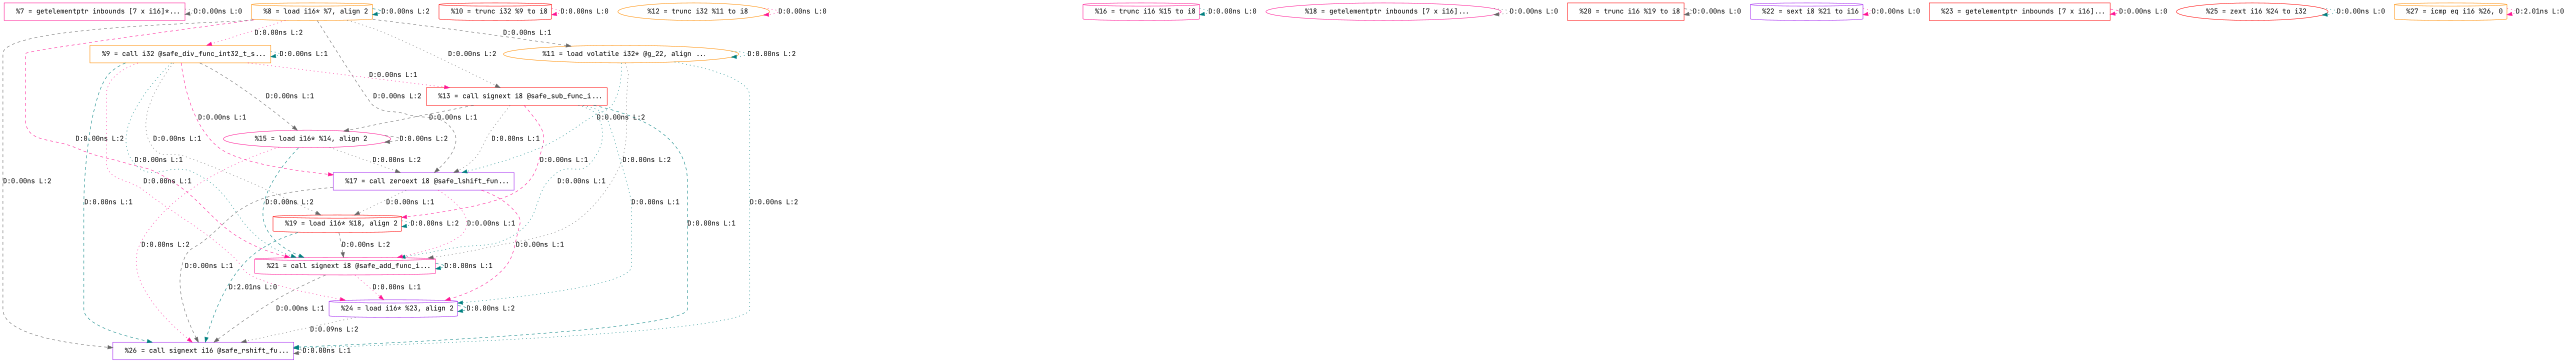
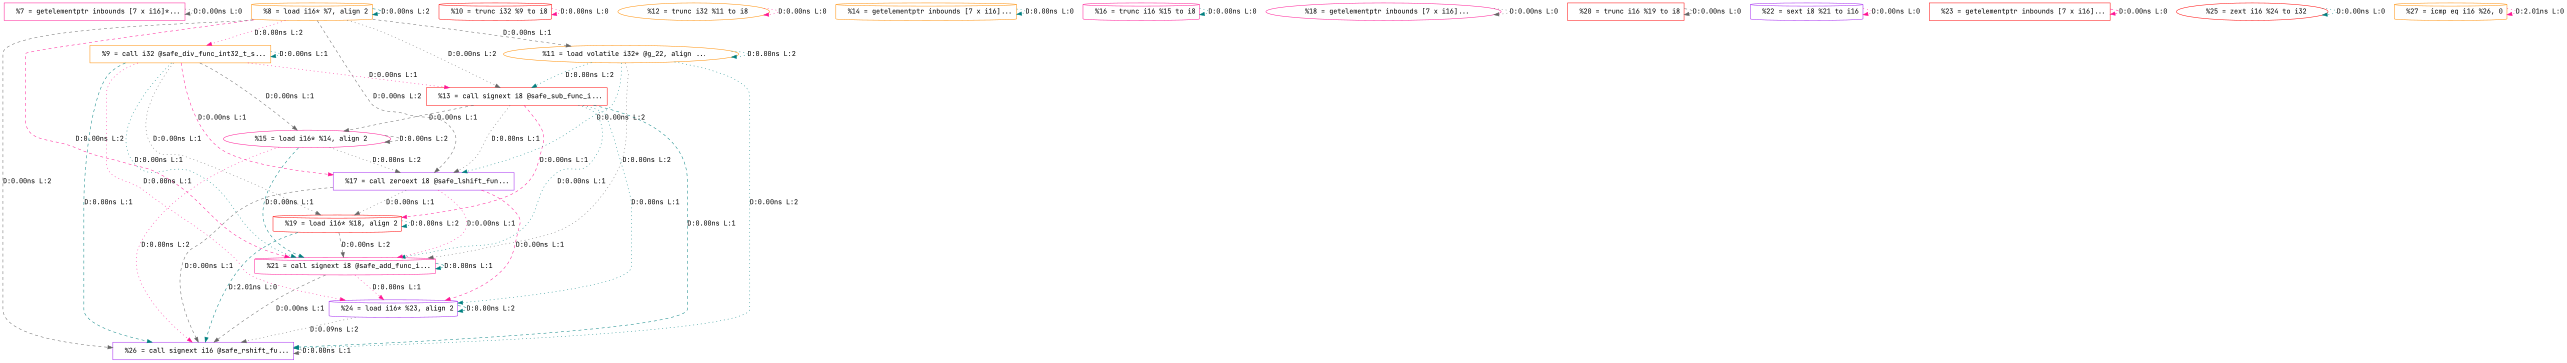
node "%14 = getelementptr inbounds [7 x i16]...": added
edge "%11 = load volatile i32* @g_22, align ..." -> "%13 = call signext i8 @safe_sub_func_i...": added, label "D:0.00ns L:2"
edge "%15 = load i16* %14, align 2" -> "%21 = call signext i8 @safe_add_func_i...": label "D:0.00ns L:2" -> "D:0.00ns L:1"
